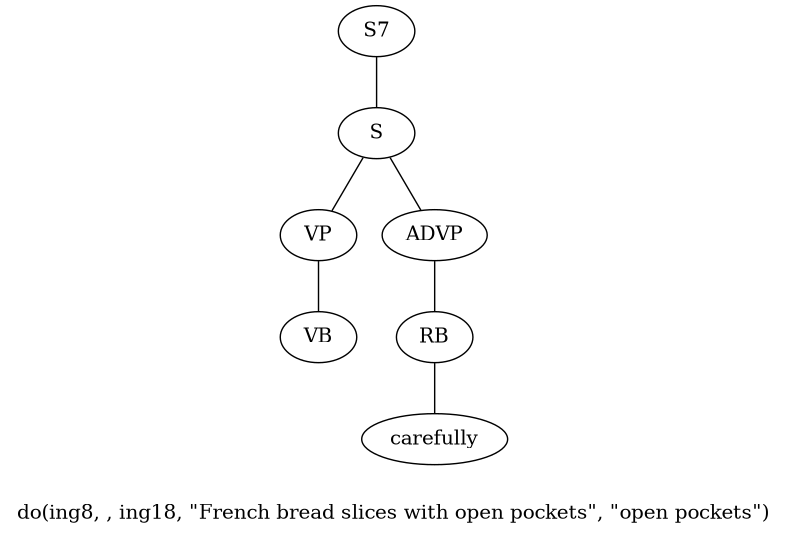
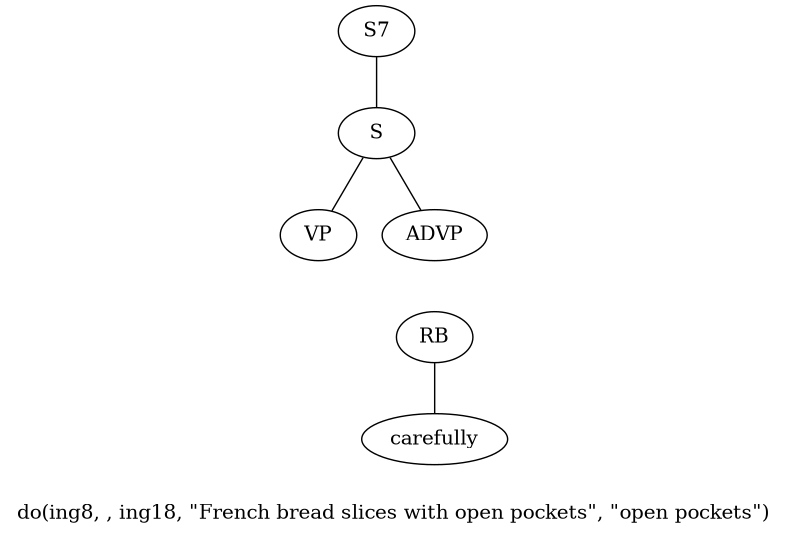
edge "ADVP" -- "RB": removed
node "VB": removed
